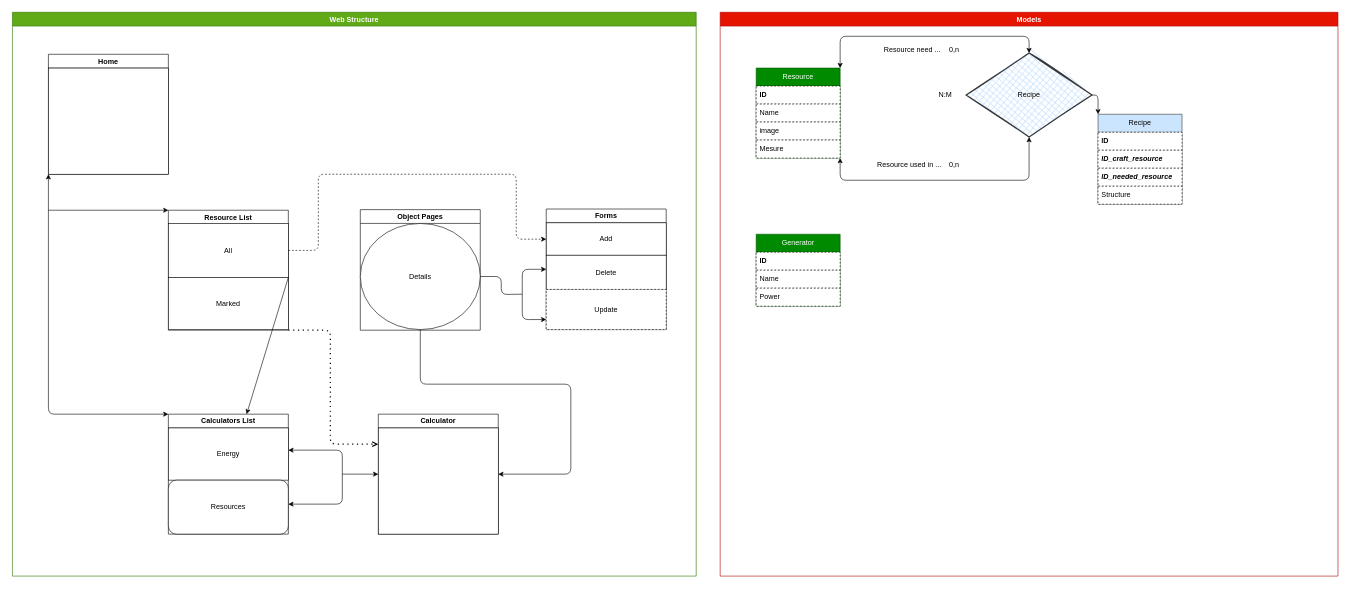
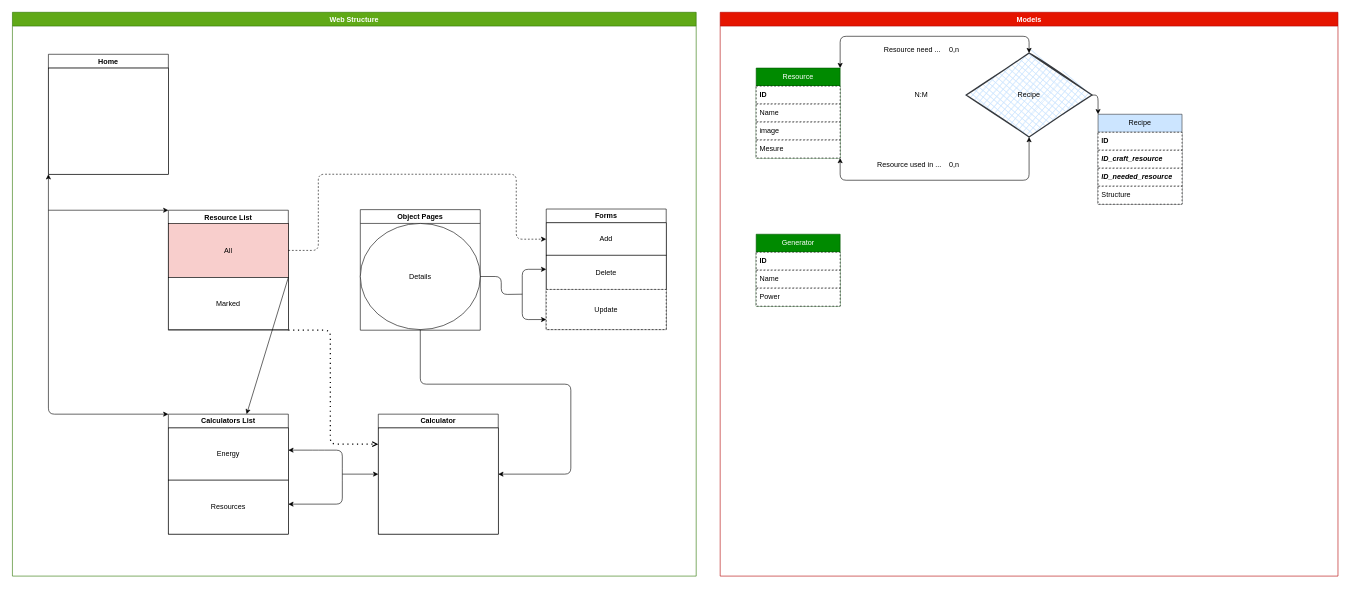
node "N:M": moved (945, 95) -> (921, 95)
node "All": fillcolor #ffffff -> #f8cecc
node "Resources": shape rounded rectangle -> rectangle
